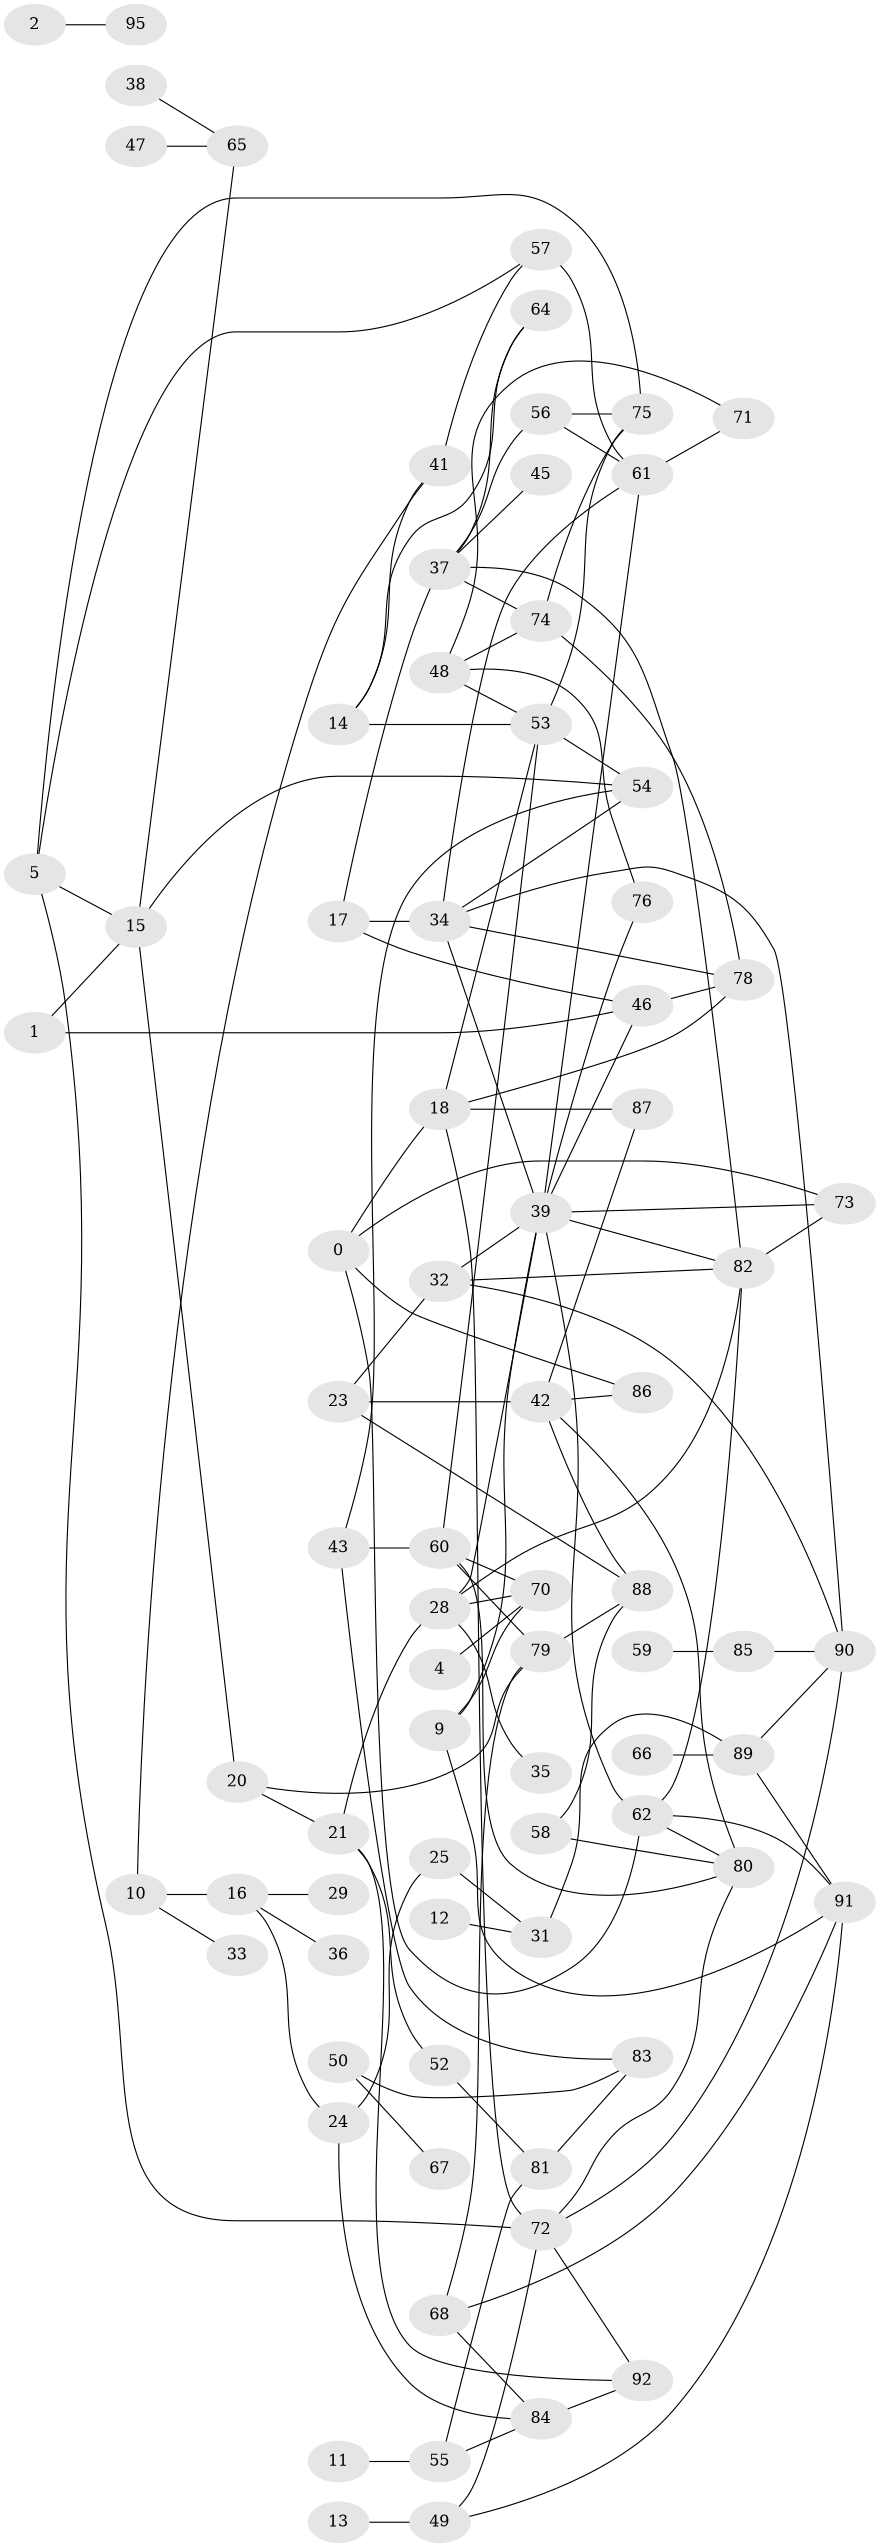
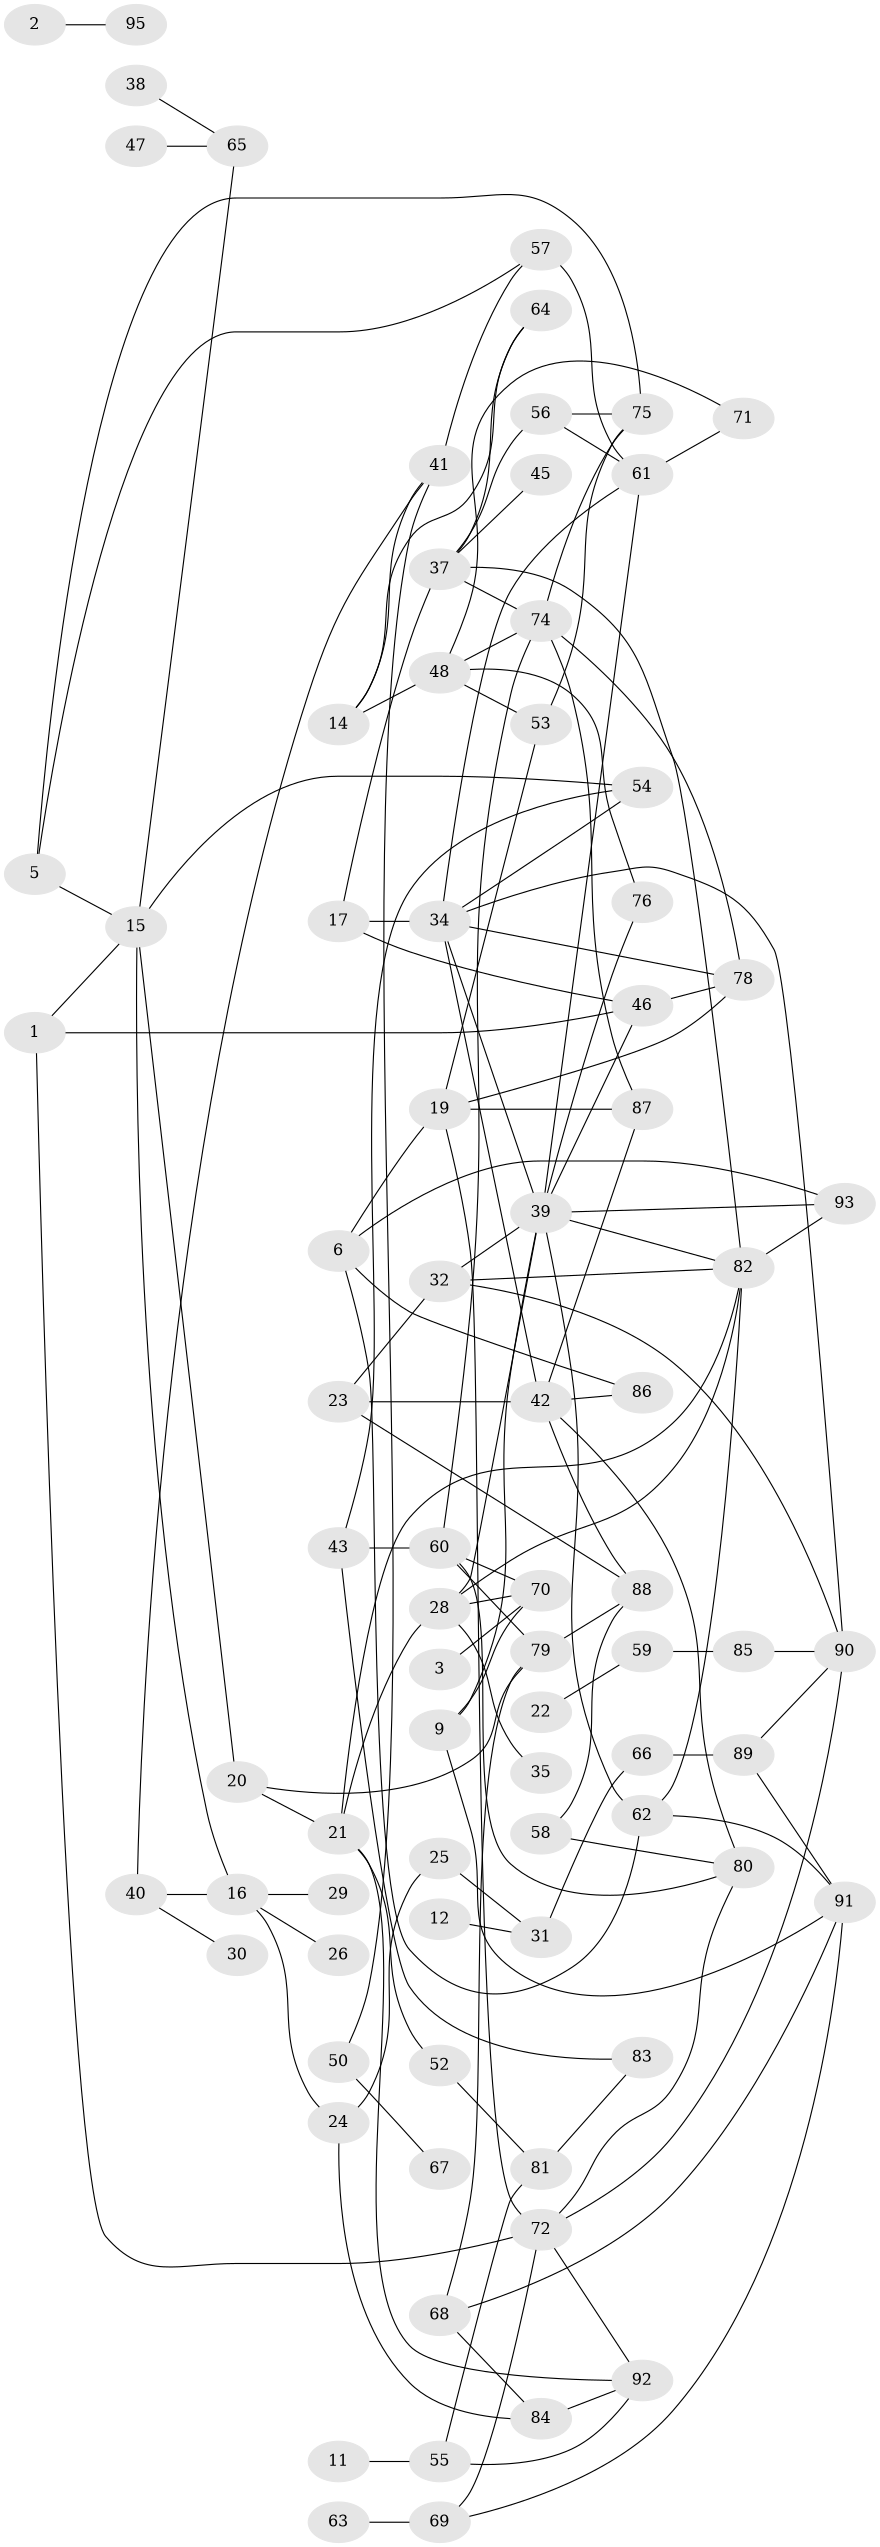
edge "14" -- "53": now "14" -- "48"
edge "53" -- "54": removed
edge "74" -- "87": added
node "18": label "18" -> "19"
edge "53" -- "60": now "74" -- "60"
edge "34" -- "42": added
node "73": label "73" -> "93"
node "0": label "0" -> "6"
edge "15" -- "16": added
edge "82" -- "21": added
node "4": label "4" -> "3"
node "22": added
edge "5" -- "72": now "1" -- "72"
edge "89" -- "31": now "66" -- "31"
edge "62" -- "80": removed
node "10": label "10" -> "40"
node "33": label "33" -> "30"
node "36": label "36" -> "26"
edge "83" -- "50": now "41" -- "50"
edge "84" -- "55": now "92" -- "55"
node "13": label "13" -> "63"
node "49": label "49" -> "69"
